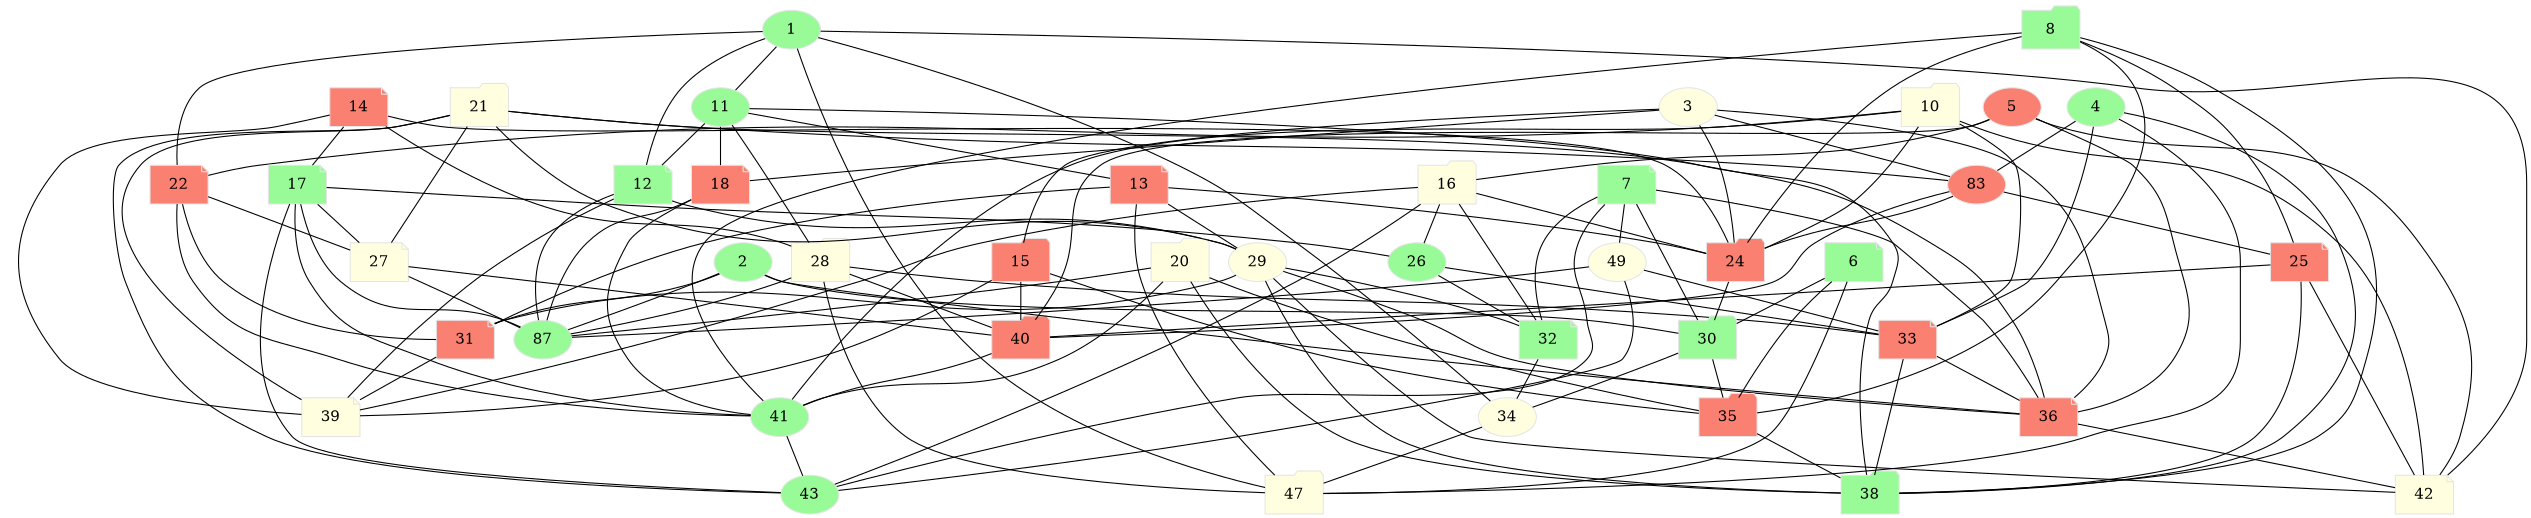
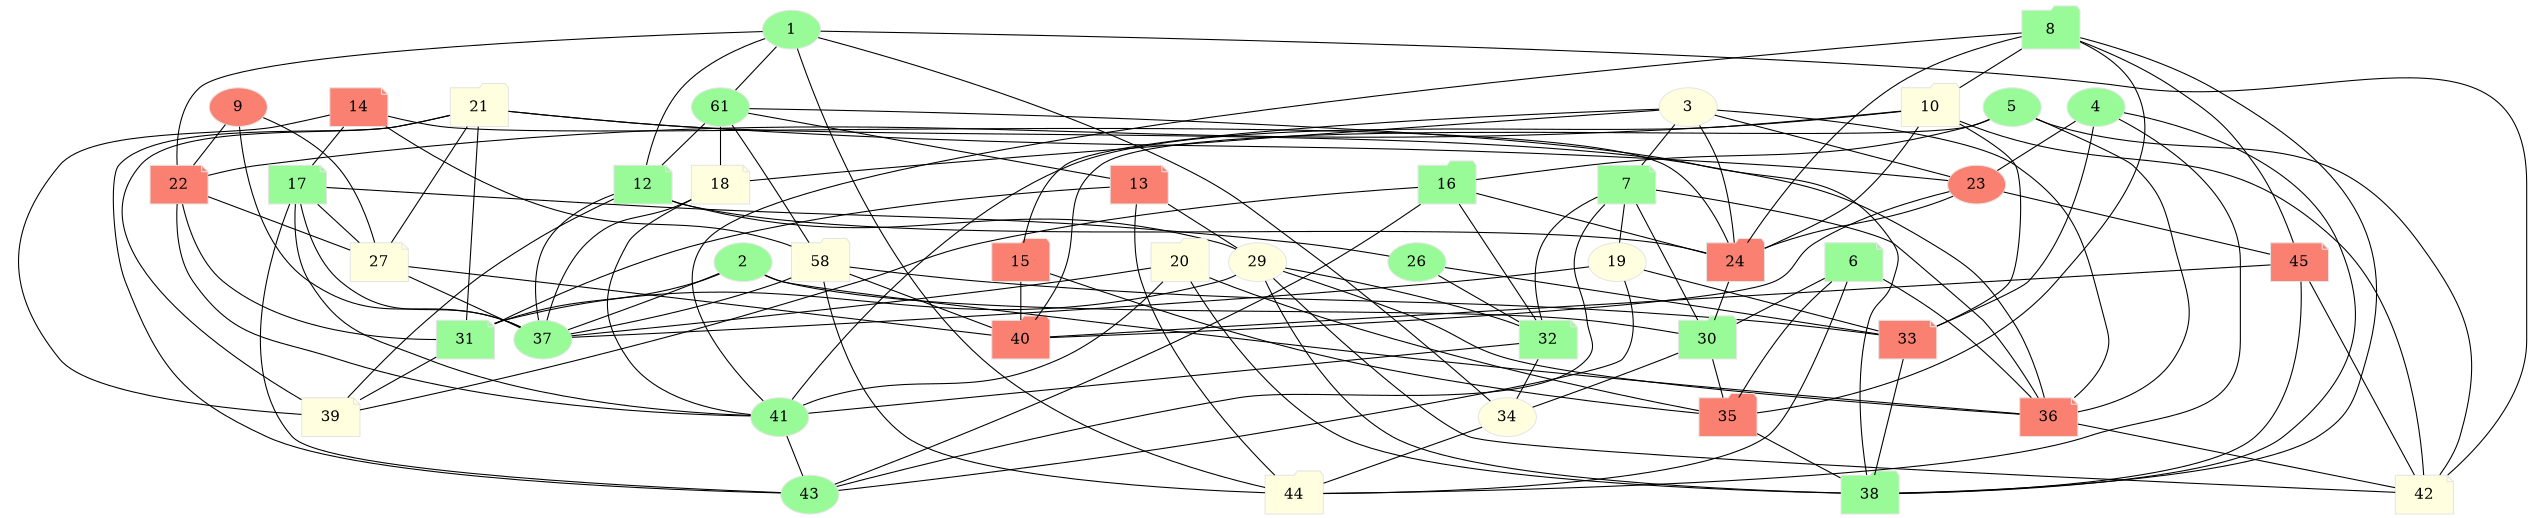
edge "8" -- "10": added
node "9": added
node "11": label "11" -> "61"
node "5": fillcolor salmon -> palegreen
edge "3" -- "7": added
node "18": fillcolor salmon -> lightyellow
node "16": fillcolor lightyellow -> palegreen
node "83": label "83" -> "23"
edge "13" -- "24": now "12" -- "24"
edge "16" -- "26": removed
edge "21" -- "29": now "21" -- "31"
node "28": label "28" -> "58"
node "49": label "49" -> "19"
node "25": label "25" -> "45"
node "31": fillcolor salmon -> palegreen
node "87": label "87" -> "37"
edge "40" -- "41": now "32" -- "41"
edge "33" -- "36": now "6" -- "36"
edge "15" -- "39": removed
node "47": label "47" -> "44"
